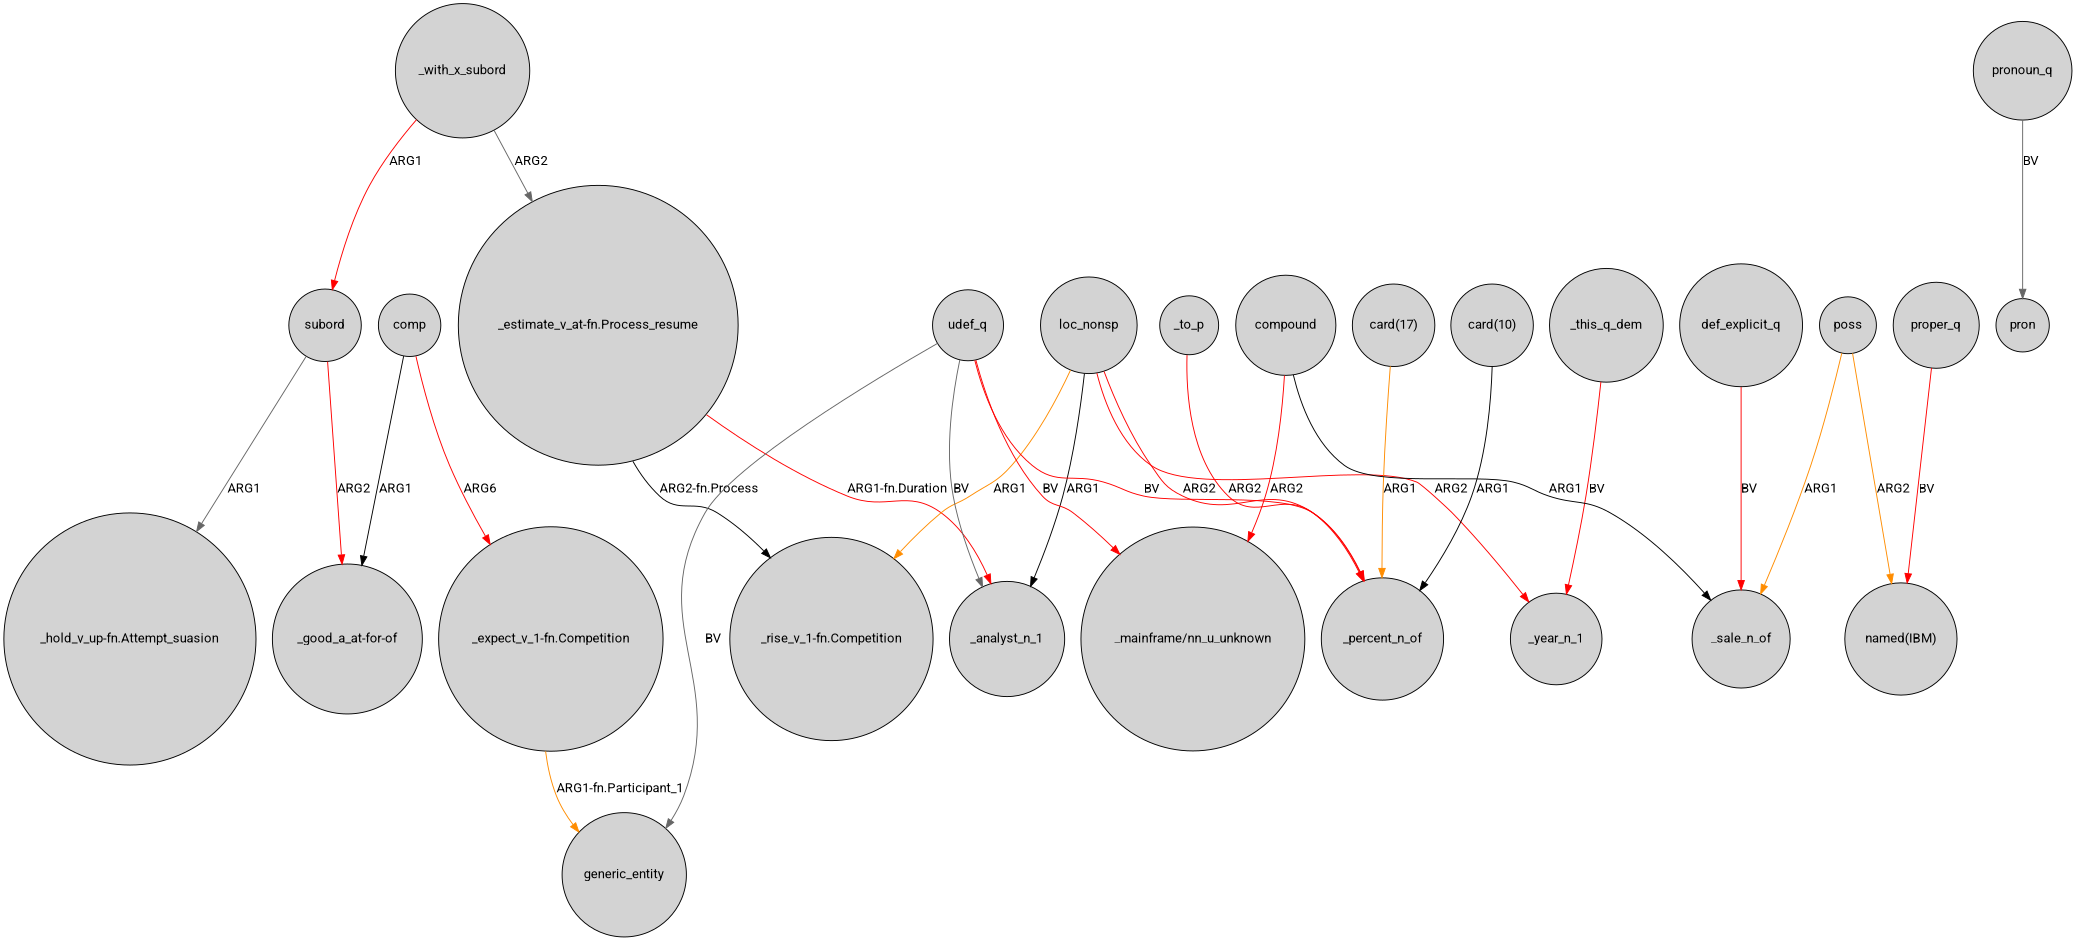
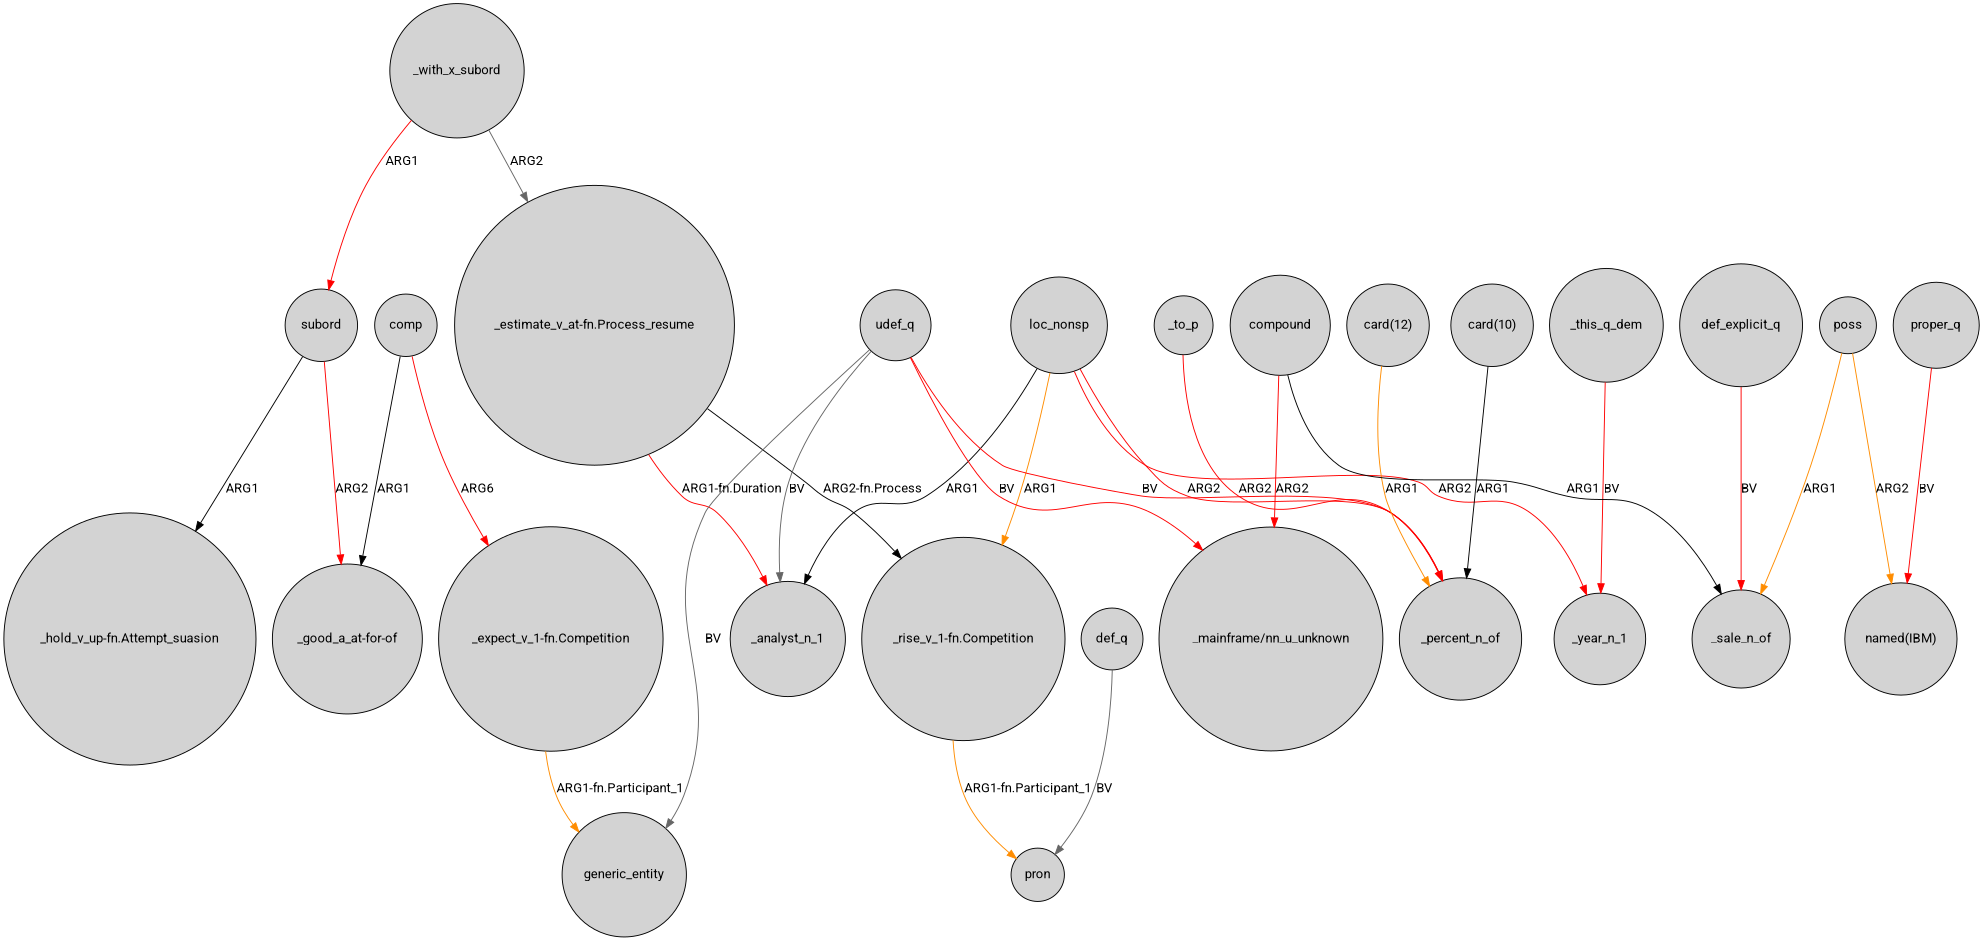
node "pronoun_q": label "pronoun_q" -> "def_q"
node "card(17)": label "card(17)" -> "card(12)"
edge "subord" -> "_hold_v_up-fn.Attempt_suasion": color gray40 -> black
edge "_rise_v_1-fn.Competition" -> "pron": added, label "ARG1-fn.Participant_1"
